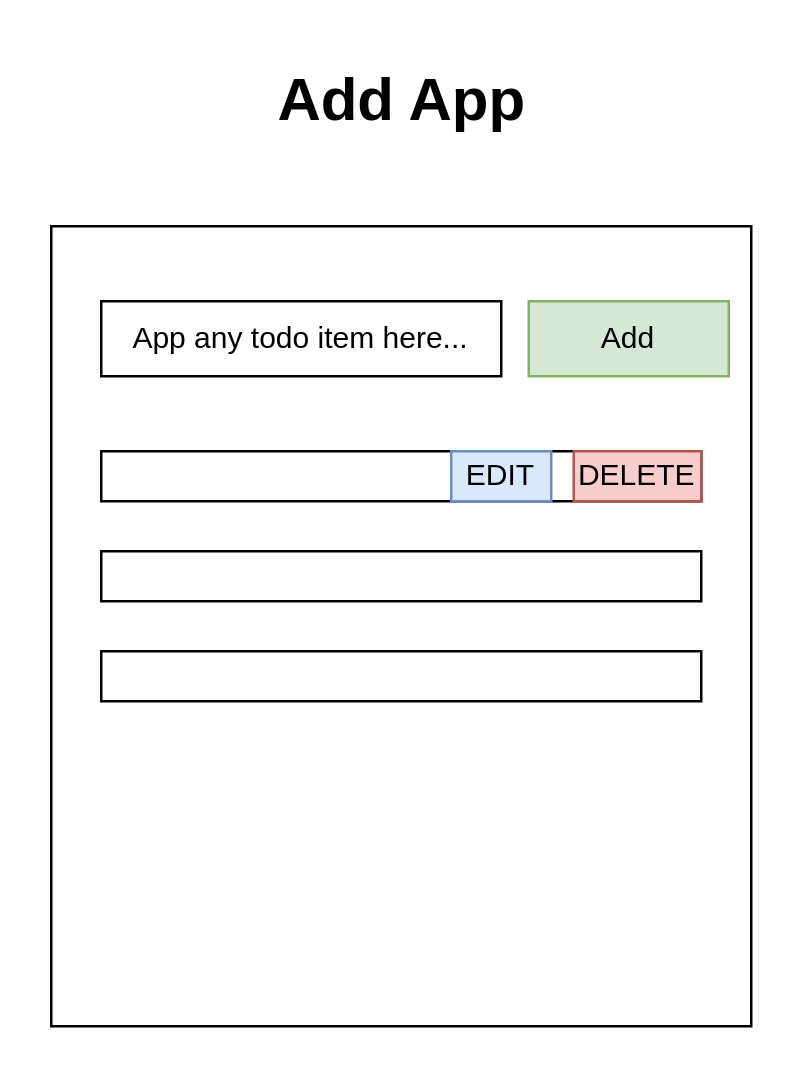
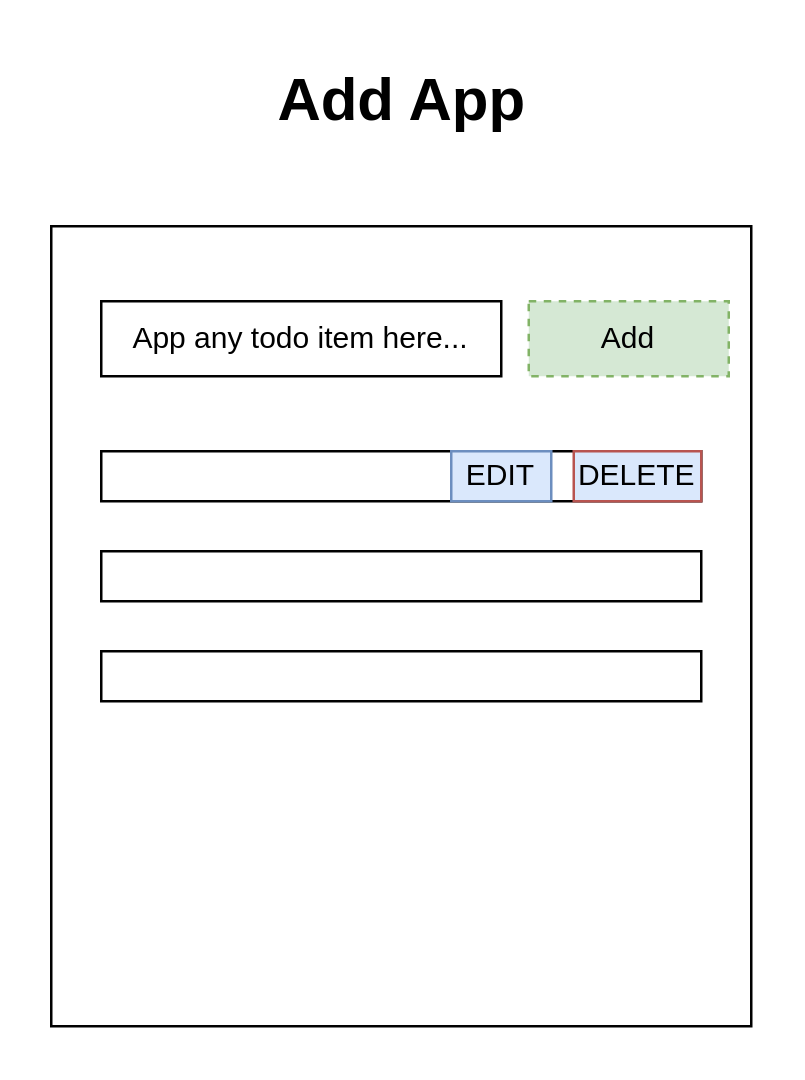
node "Add": style solid -> dashed
node "DELETE": fillcolor #f8cecc -> #dae8fc
